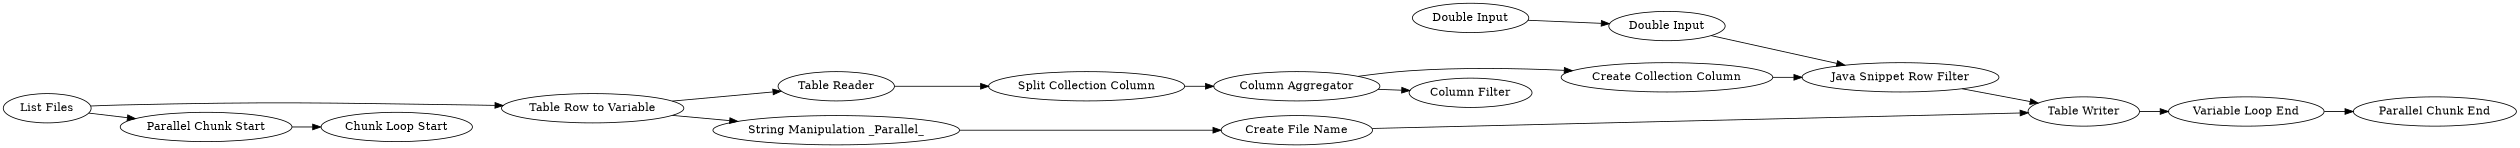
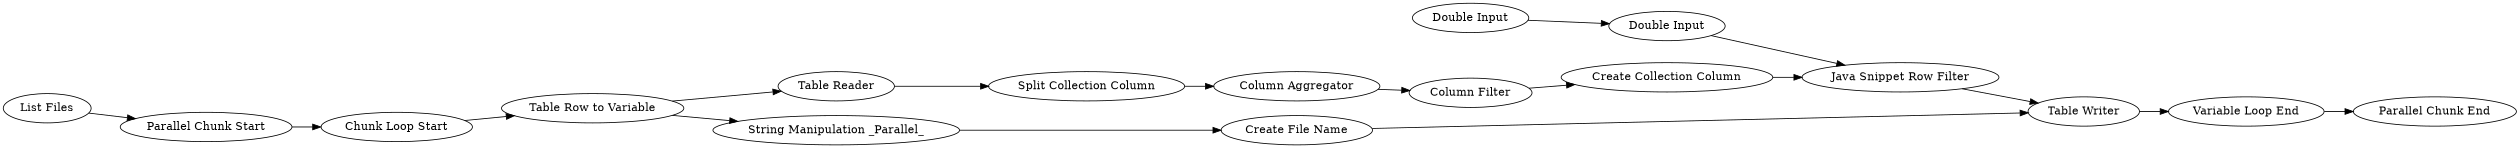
edge "Column Aggregator" -> "Create Collection Column": now "Column Filter" -> "Create Collection Column"
edge "List Files" -> "Table Row to Variable": now "Chunk Loop Start" -> "Table Row to Variable"
